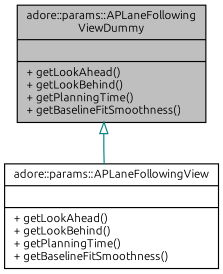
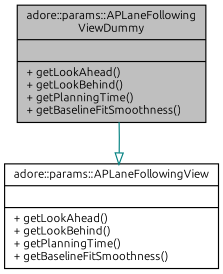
edge "adore::params::APLaneFollowingView" -> "adore::params::APLaneFollowing": reversed
